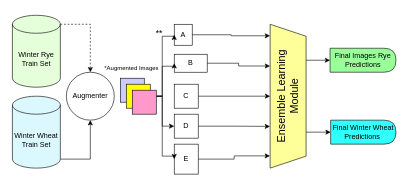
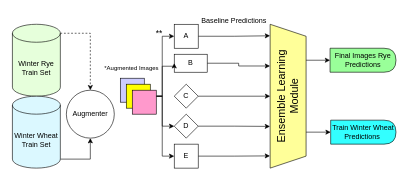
node "Baseline Predictions": added
node "A": size 18x21 -> 24x24
node "Winter Rye Train Set": moved (36, 51) -> (36, 60)
node "Augmenter": moved (90, 96) -> (90, 114)
node "C": shape rectangle -> diamond
node "D": shape rectangle -> diamond
node "Final Winter Wheat Predictions": label "Final Winter Wheat Predictions" -> "Train Winter Wheat Predictions"
node "E": size 24x30 -> 24x24
